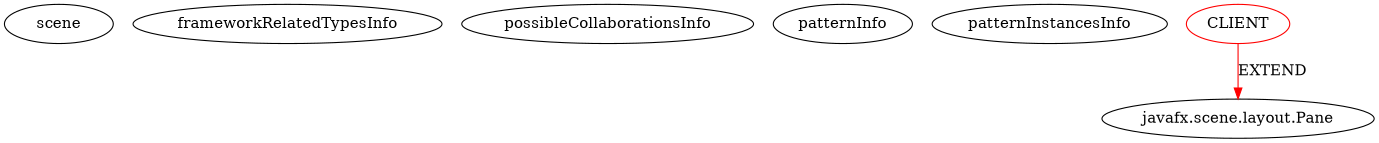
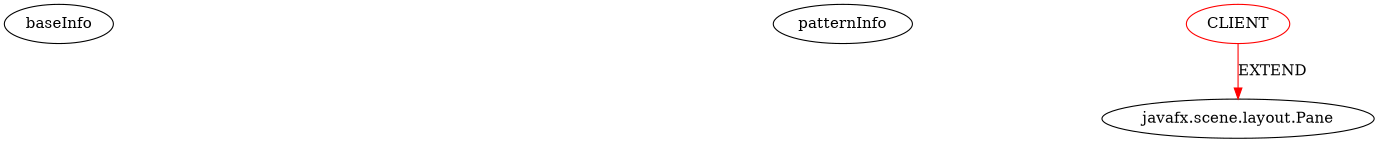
node "scene": label "scene" -> "baseInfo"
node "frameworkRelatedTypesInfo": removed
node "possibleCollaborationsInfo": removed
node "patternInstancesInfo": removed
